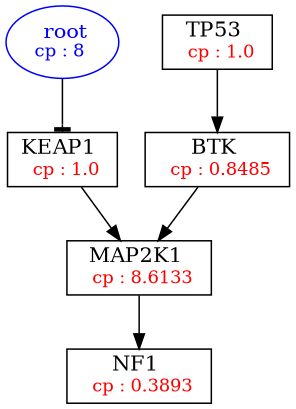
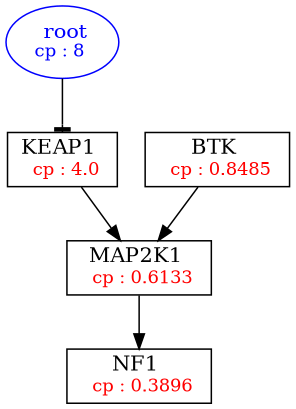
node "TP53": removed
node "KEAP1": text "cp : 1.0" -> "cp : 4.0"
node "MAP2K1": text "cp : 8.6133" -> "cp : 0.6133"
node "NF1": text "cp : 0.3893" -> "cp : 0.3896"
